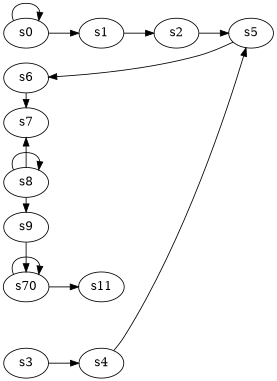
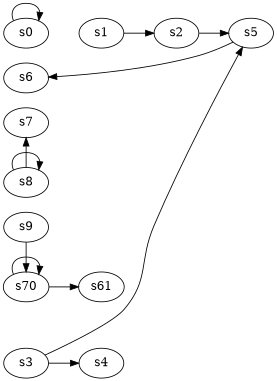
edge "s0" -> "s1": removed
edge "s6" -> "s7": removed
edge "s8" -> "s9": removed
edge "s4" -> "s5": now "s3" -> "s5"
node "s11": label "s11" -> "s61"
